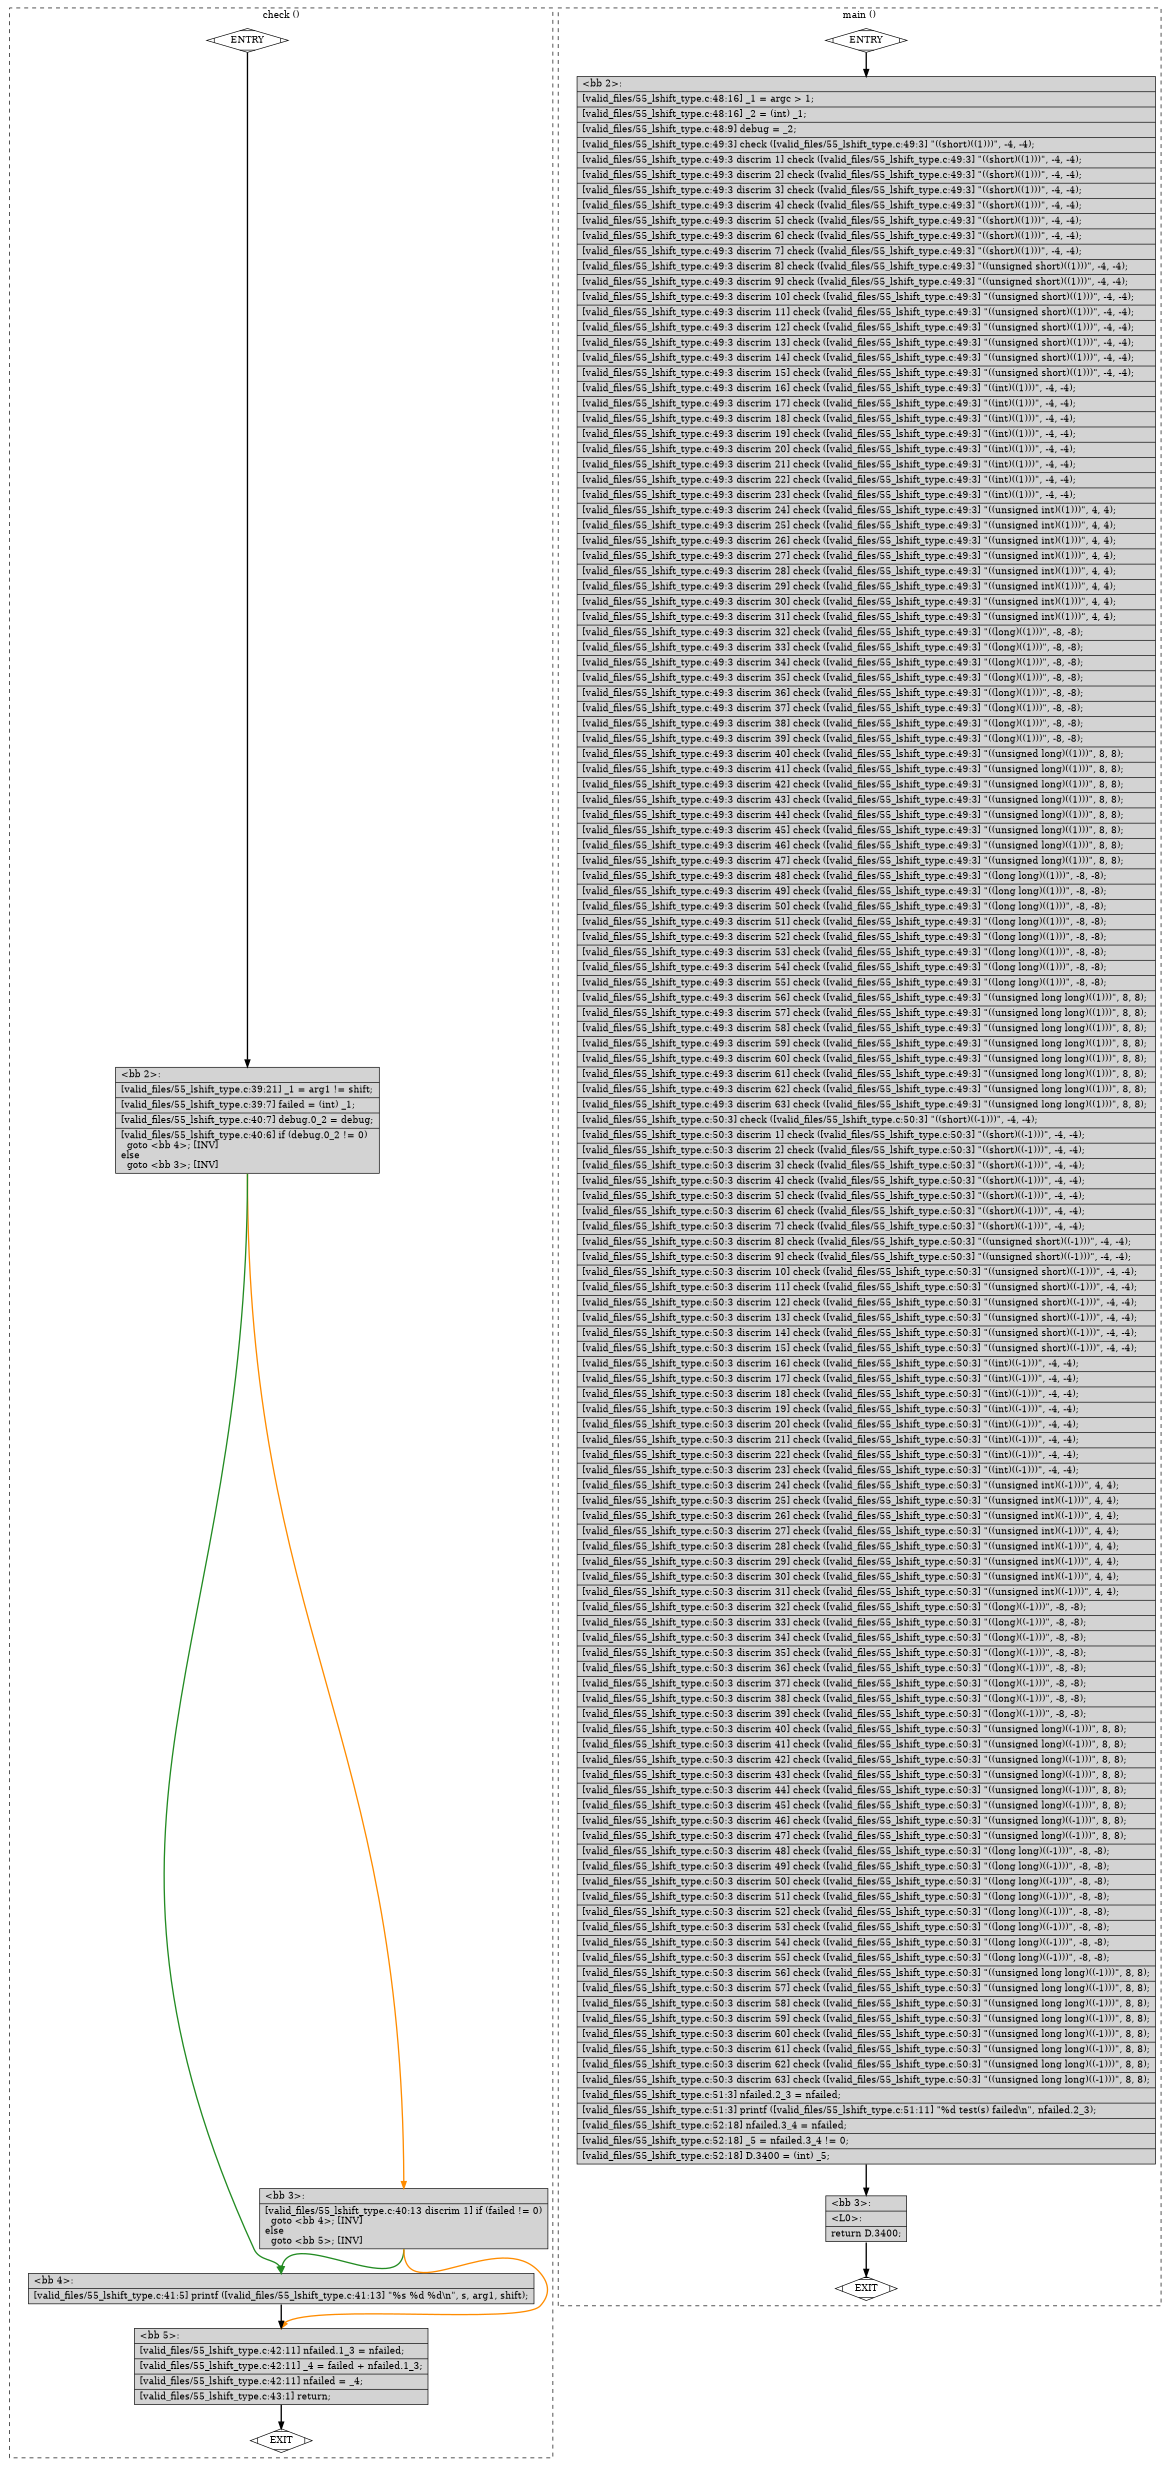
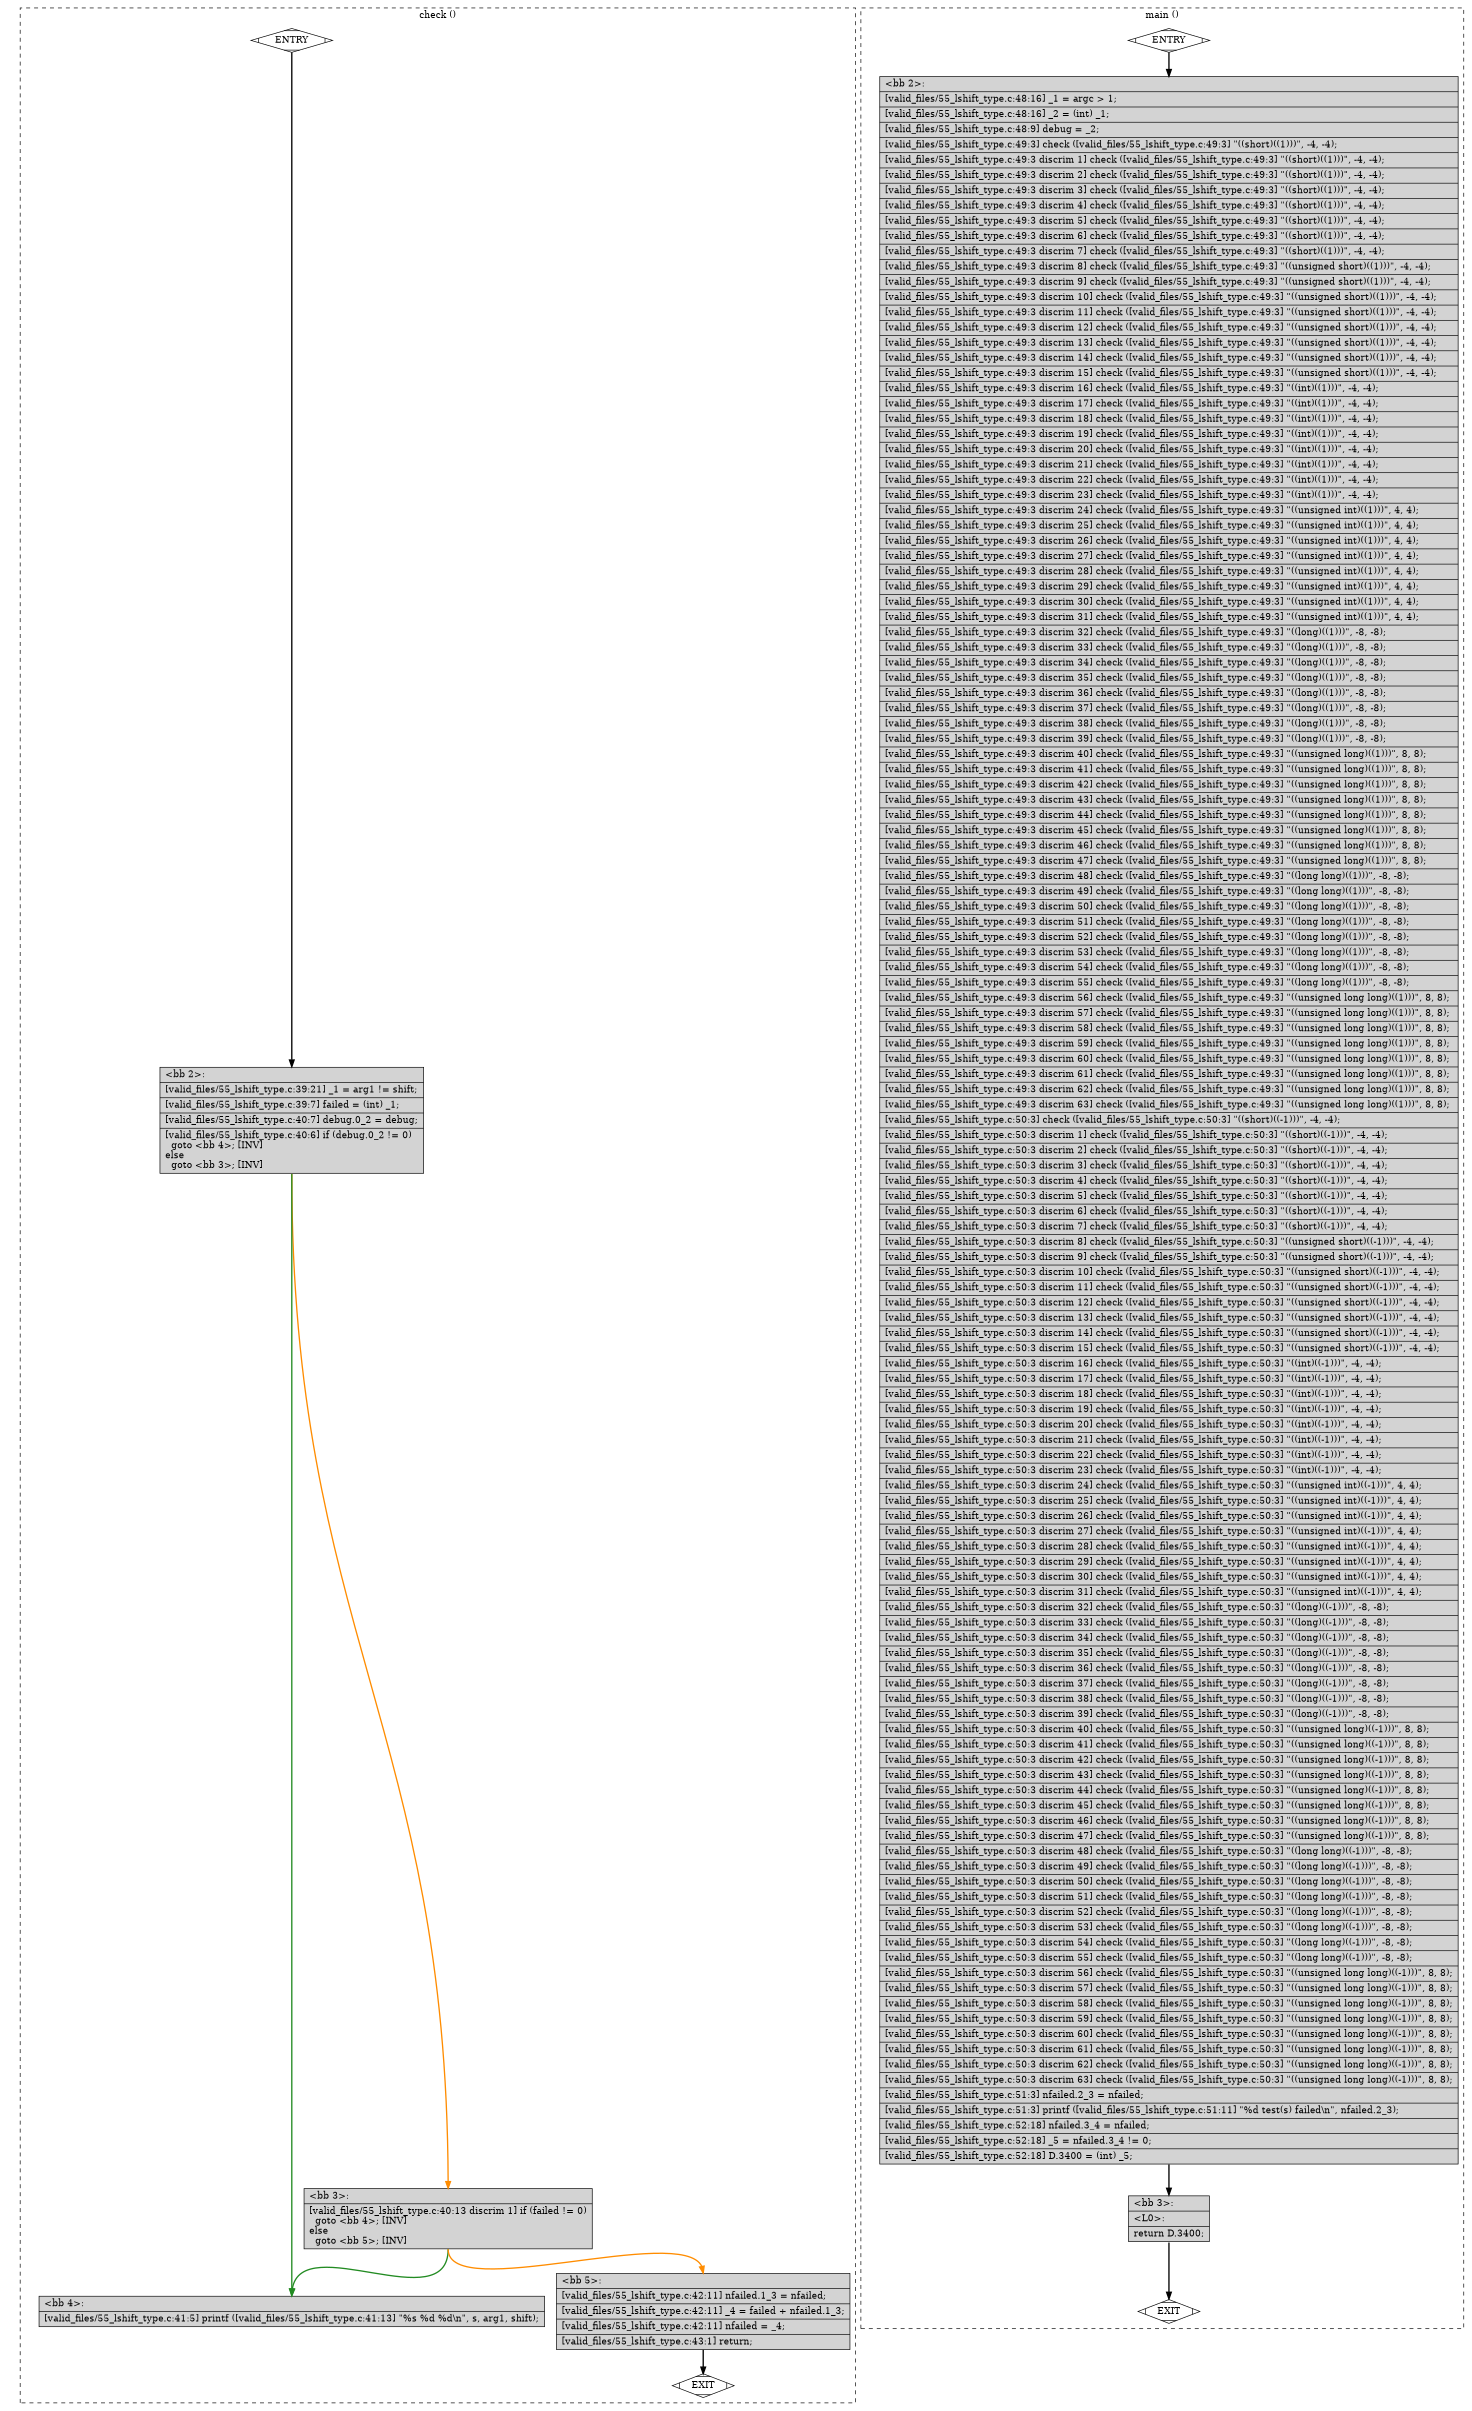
edge "<bb 4>:" -> "<bb 5>:": removed
